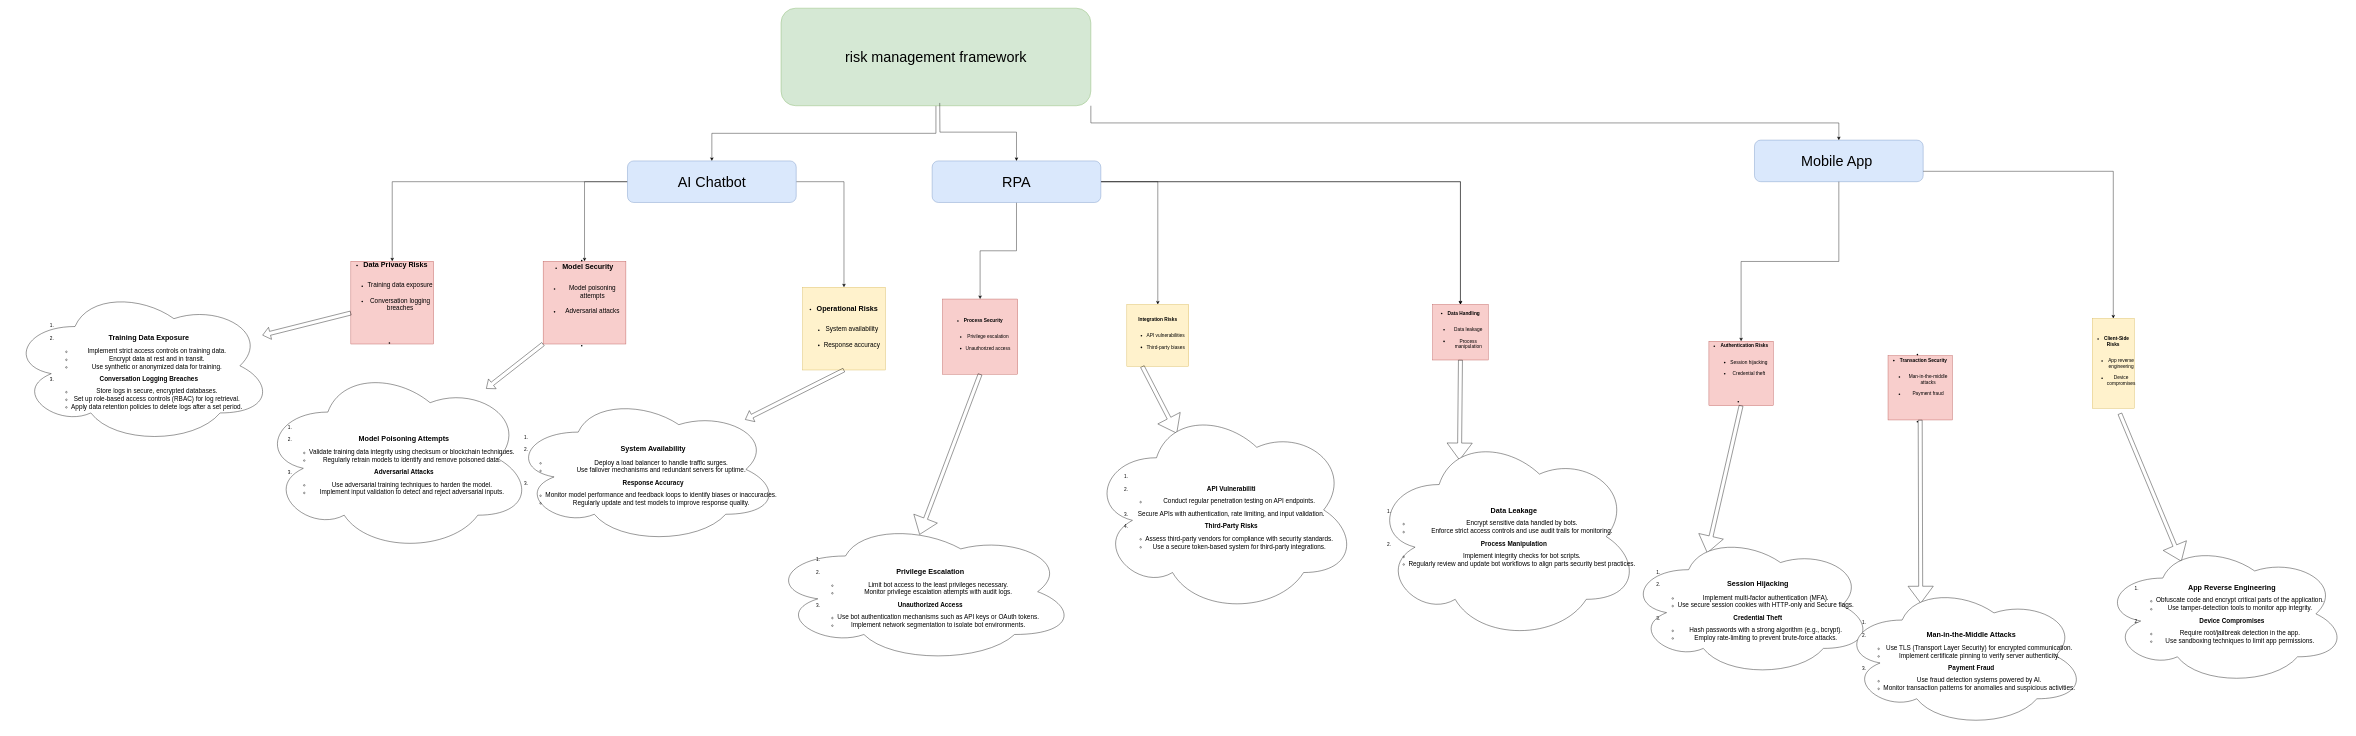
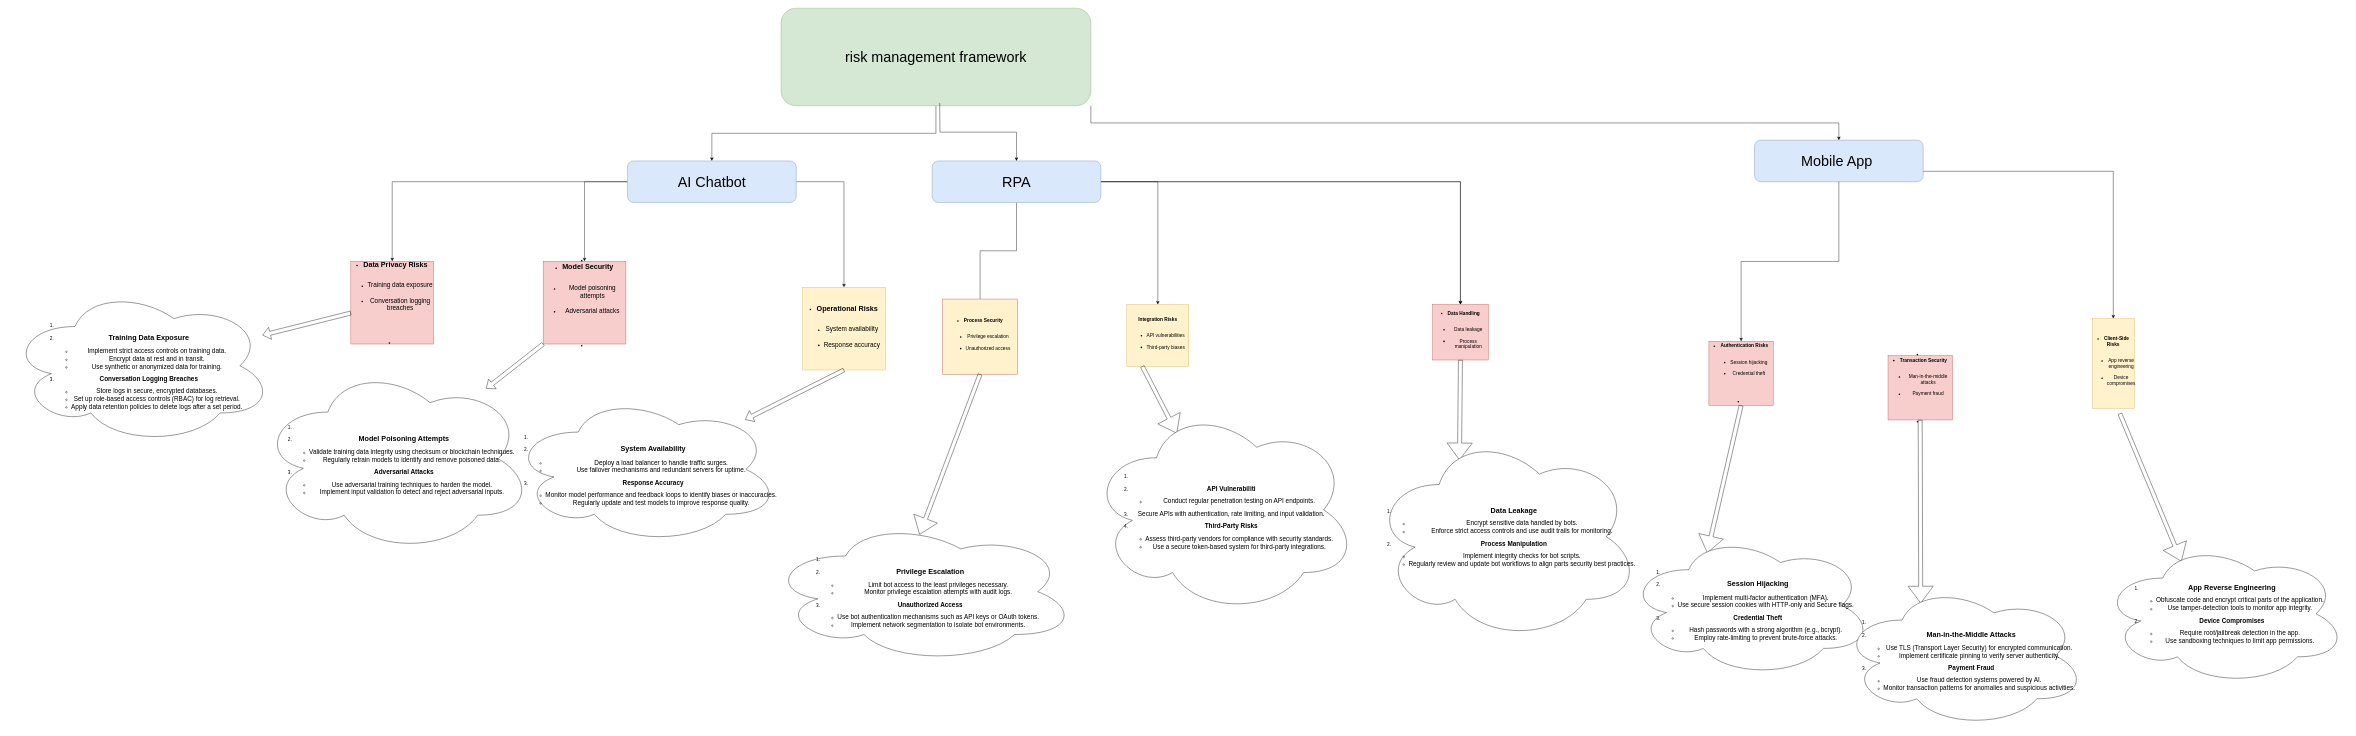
edge "RPA" -> "Process Security Privilege escalation Unauthorized access": arrowhead classic -> none
node "Process Security Privilege escalation Unauthorized access": fillcolor #f8cecc -> #fff2cc
